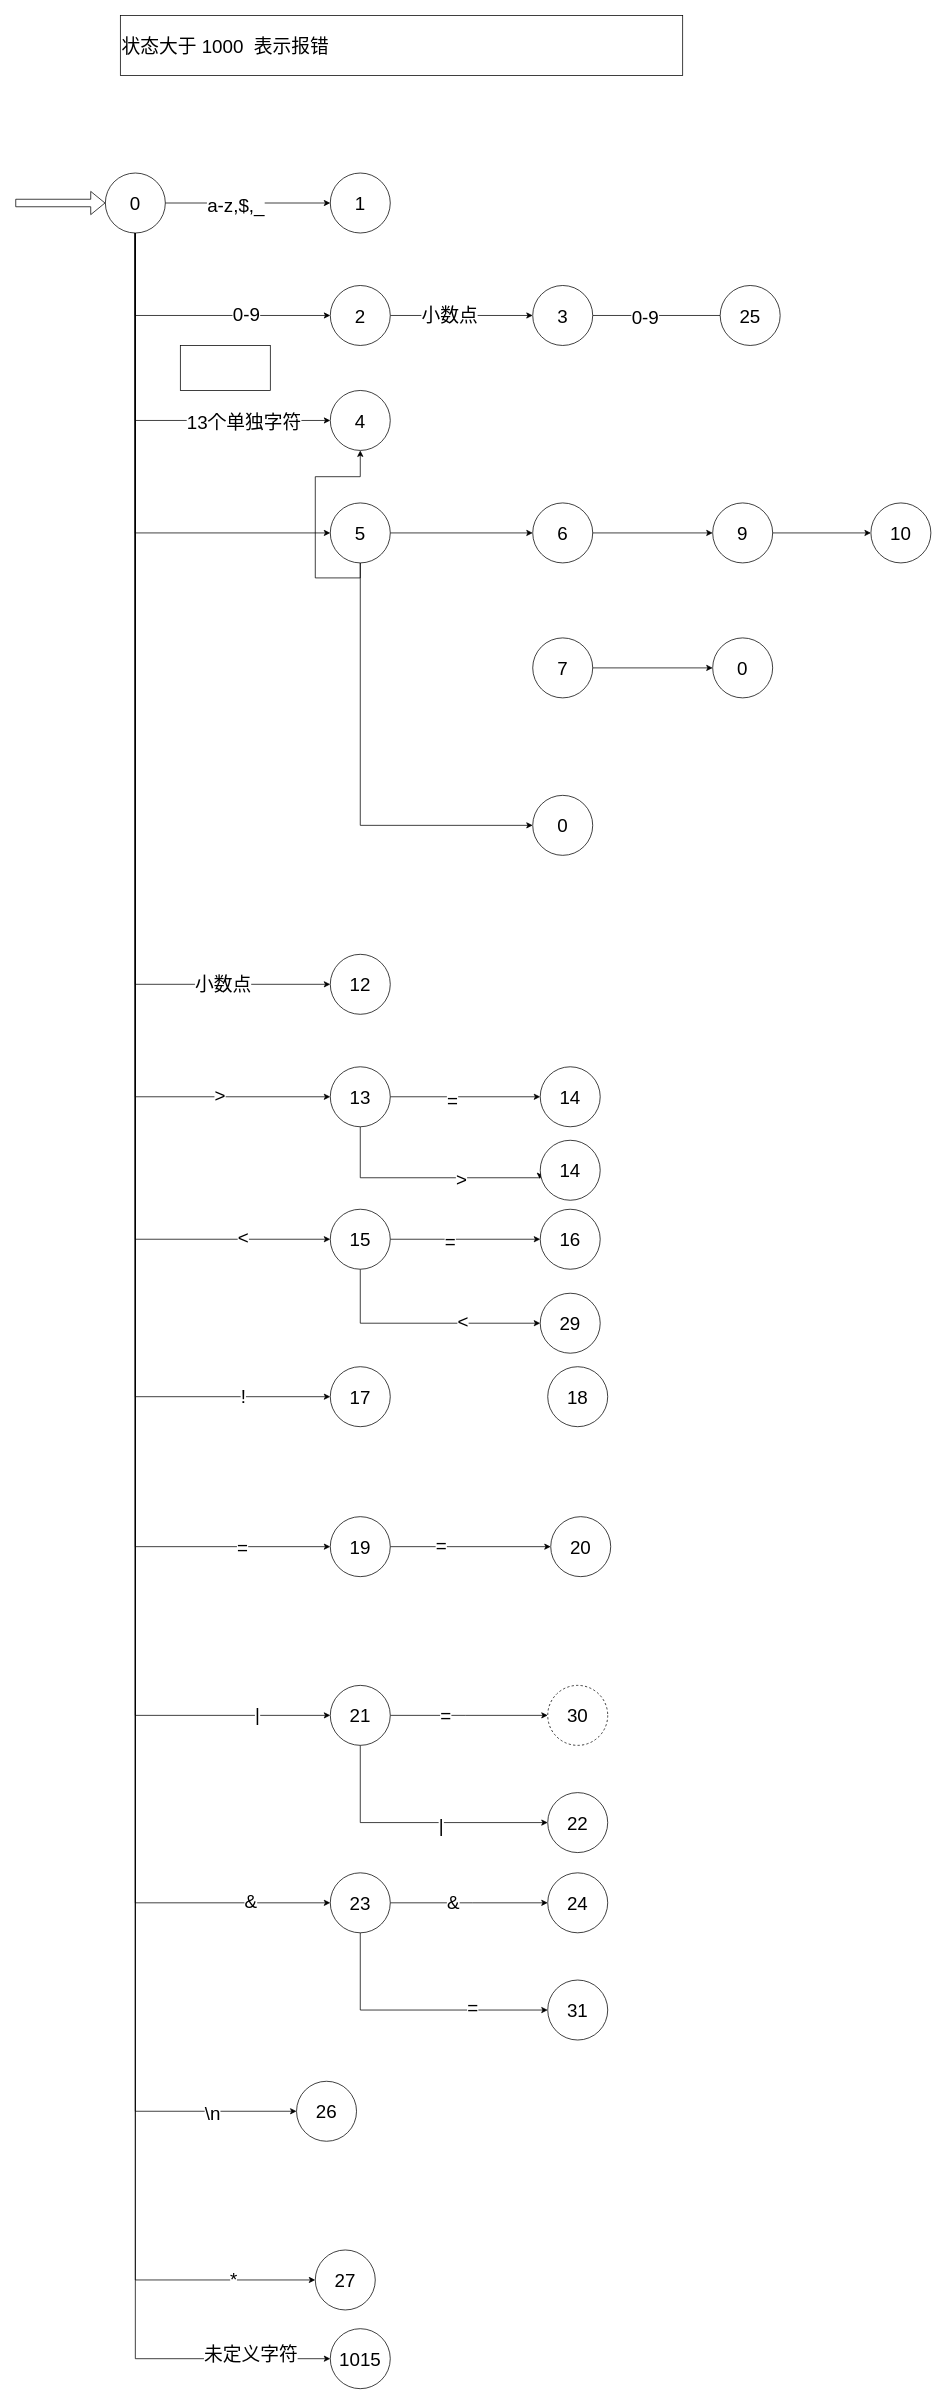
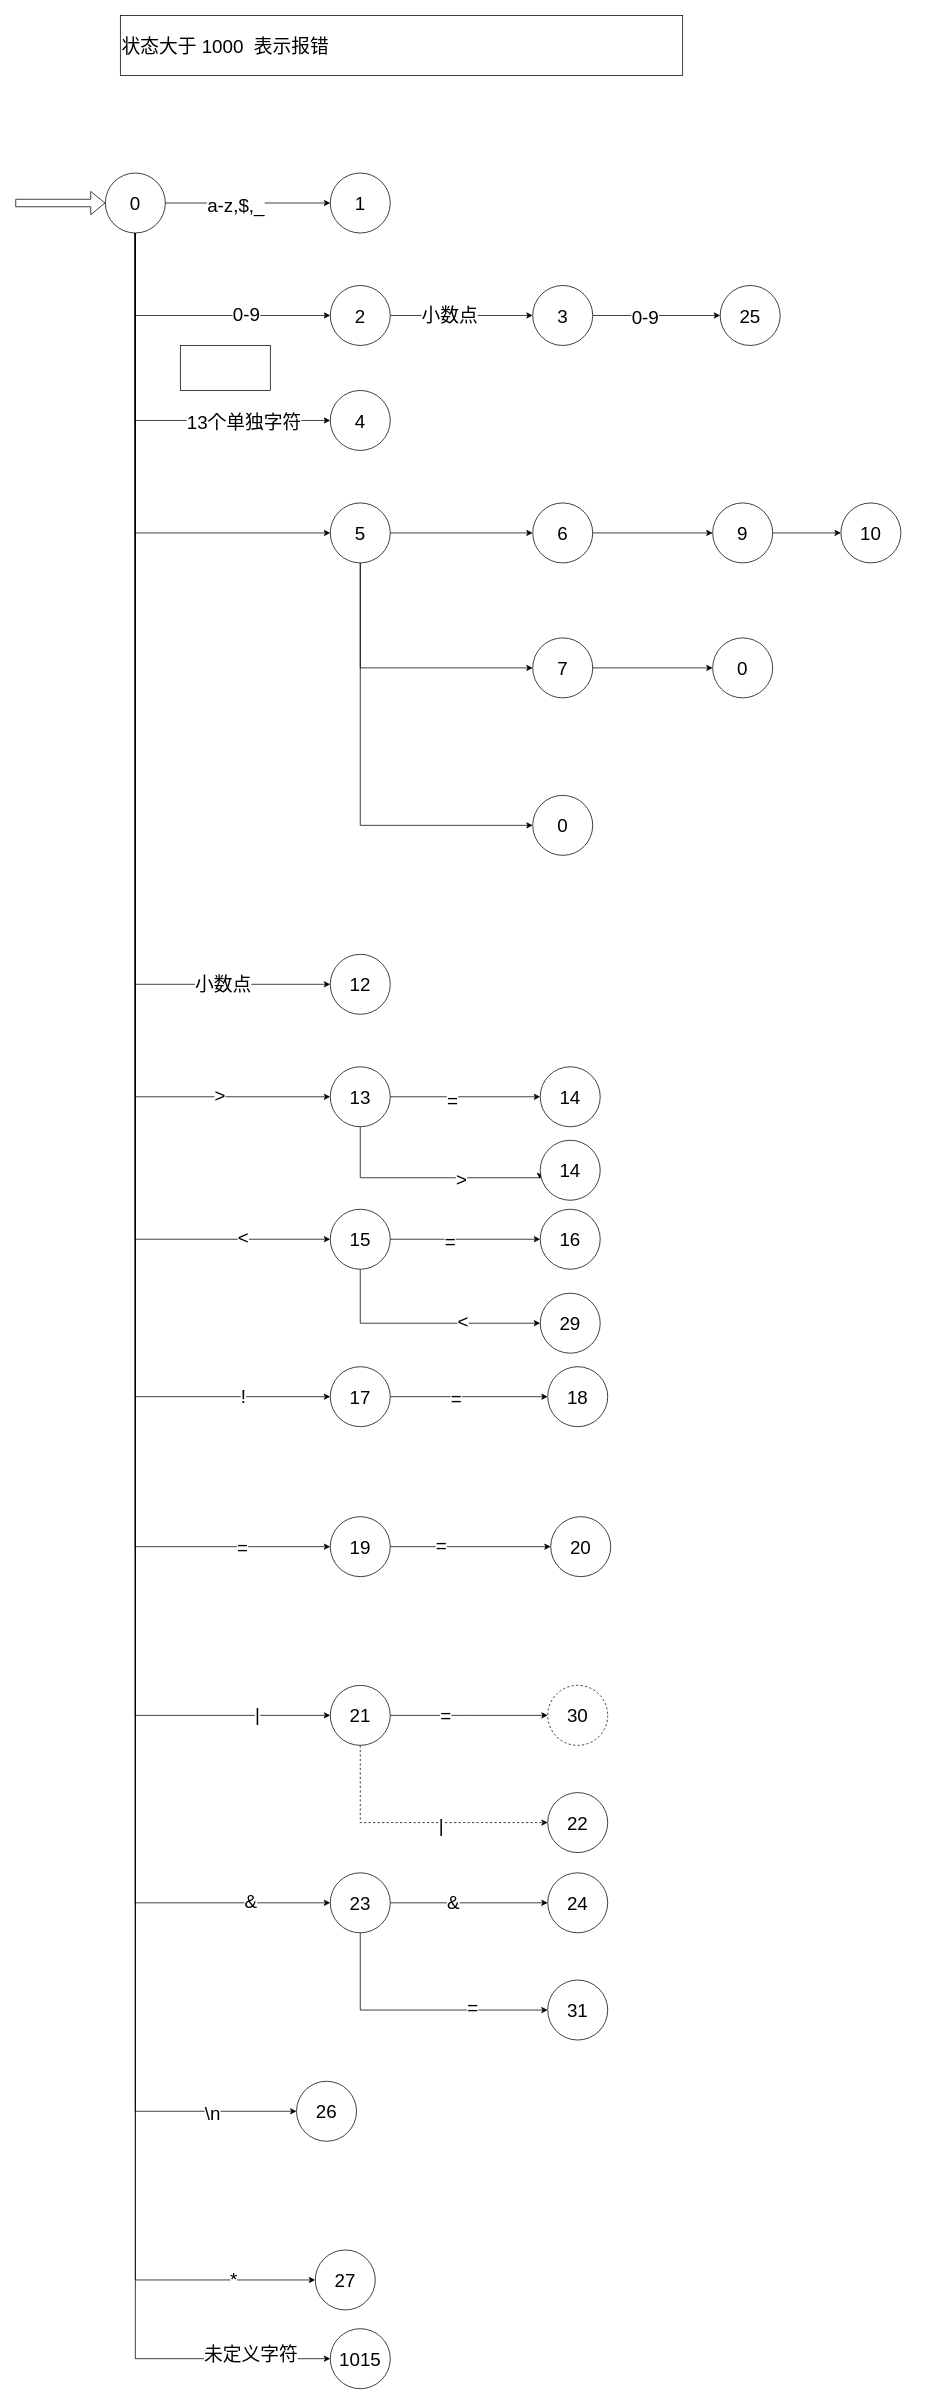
edge "3" -- "25": arrowhead none -> classic
edge "5" -> "4": now "5" -> "7"
node "10": moved (901, 533) -> (871, 533)
edge "17" -> "18": added, label "="
edge "21" -> "22": style solid -> dashed
